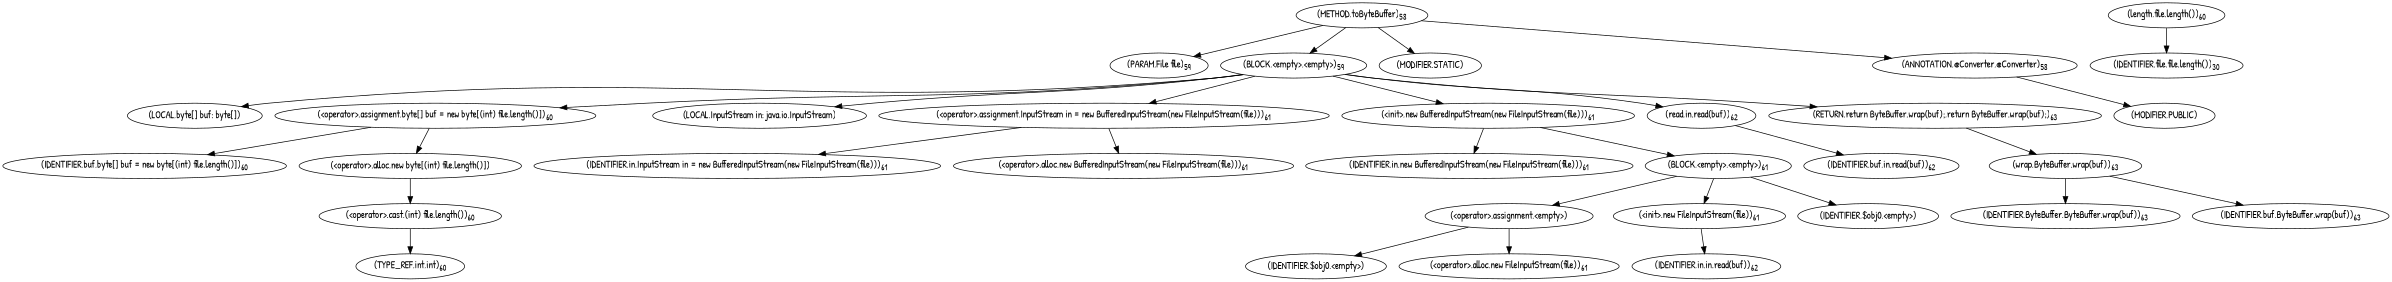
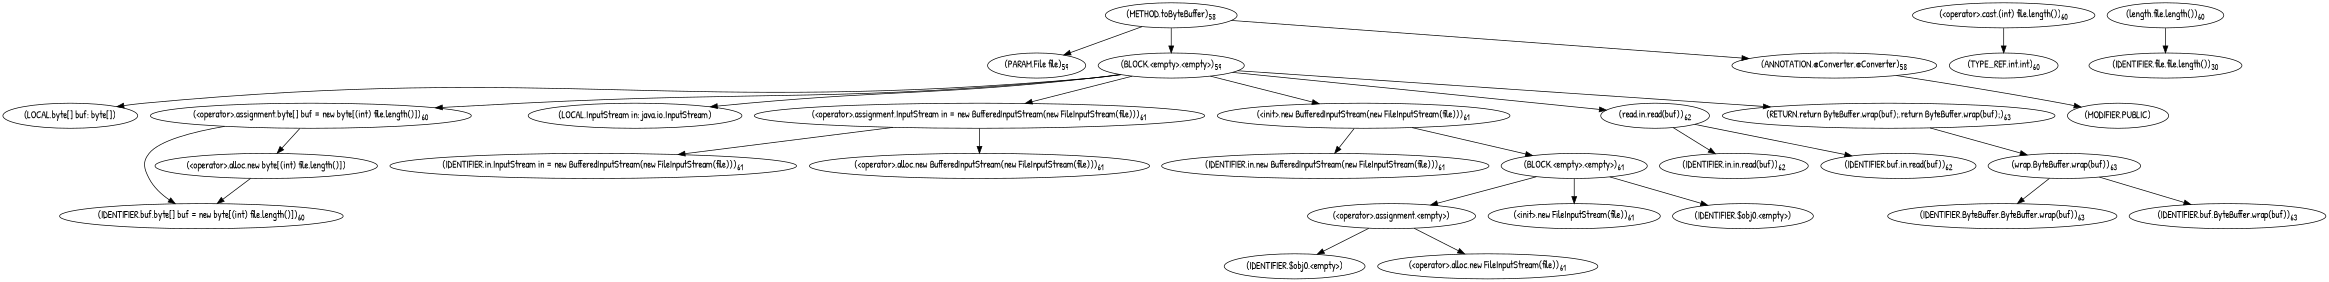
node "(MODIFIER,STATIC)": removed
edge "(<operator>.alloc,new byte[(int) file.length()])" -> "(<operator>.cast,(int) file.length())": now "(<operator>.alloc,new byte[(int) file.length()])" -> "(IDENTIFIER,buf,byte[] buf = new byte[(int) file.length()])"
edge "(<init>,new FileInputStream(file))" -> "(IDENTIFIER,in,in.read(buf))": now "(read,in.read(buf))" -> "(IDENTIFIER,in,in.read(buf))"
